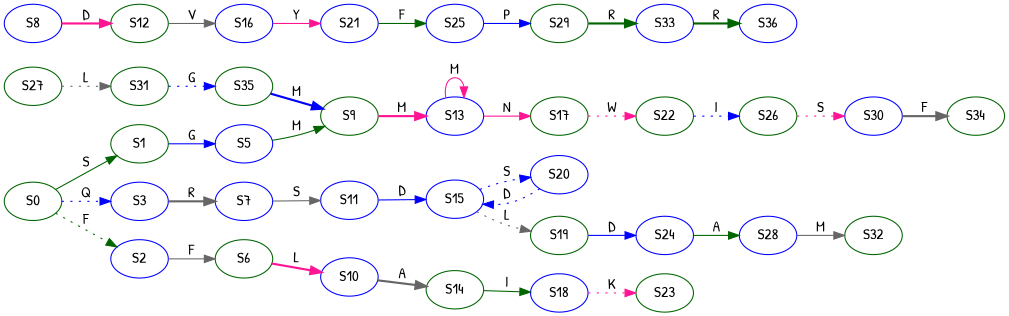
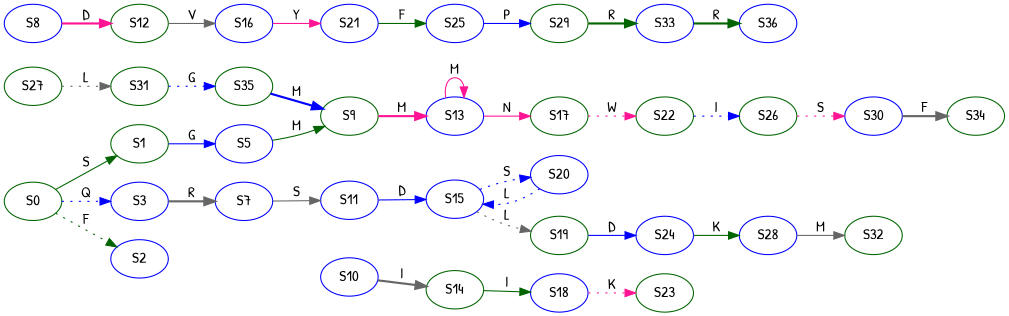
edge "S20" -> "S15": label "D" -> "L"
edge "S24" -> "S28": label "A" -> "K"
node "S6": removed
edge "S10" -> "S14": label "A" -> "I"
